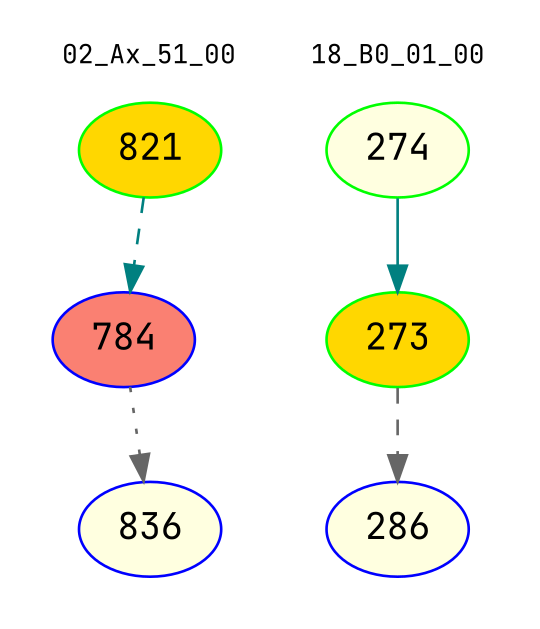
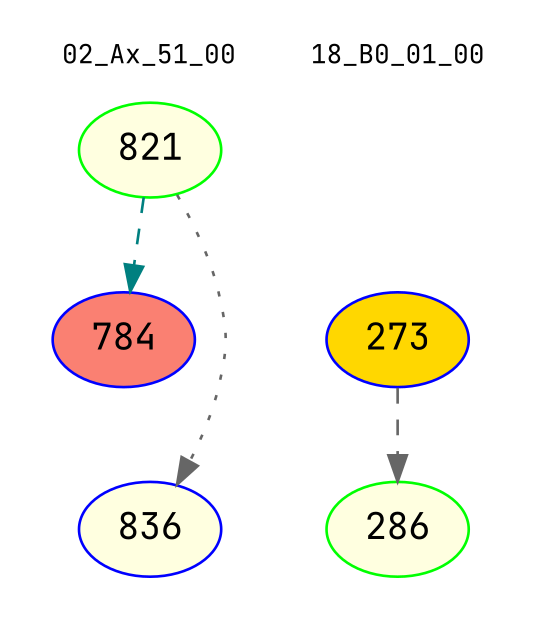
node "821": fillcolor gold -> lightyellow
node "274": removed
node "273": color green -> blue
edge "784" -> "836": now "821" -> "836"
node "286": color blue -> green
